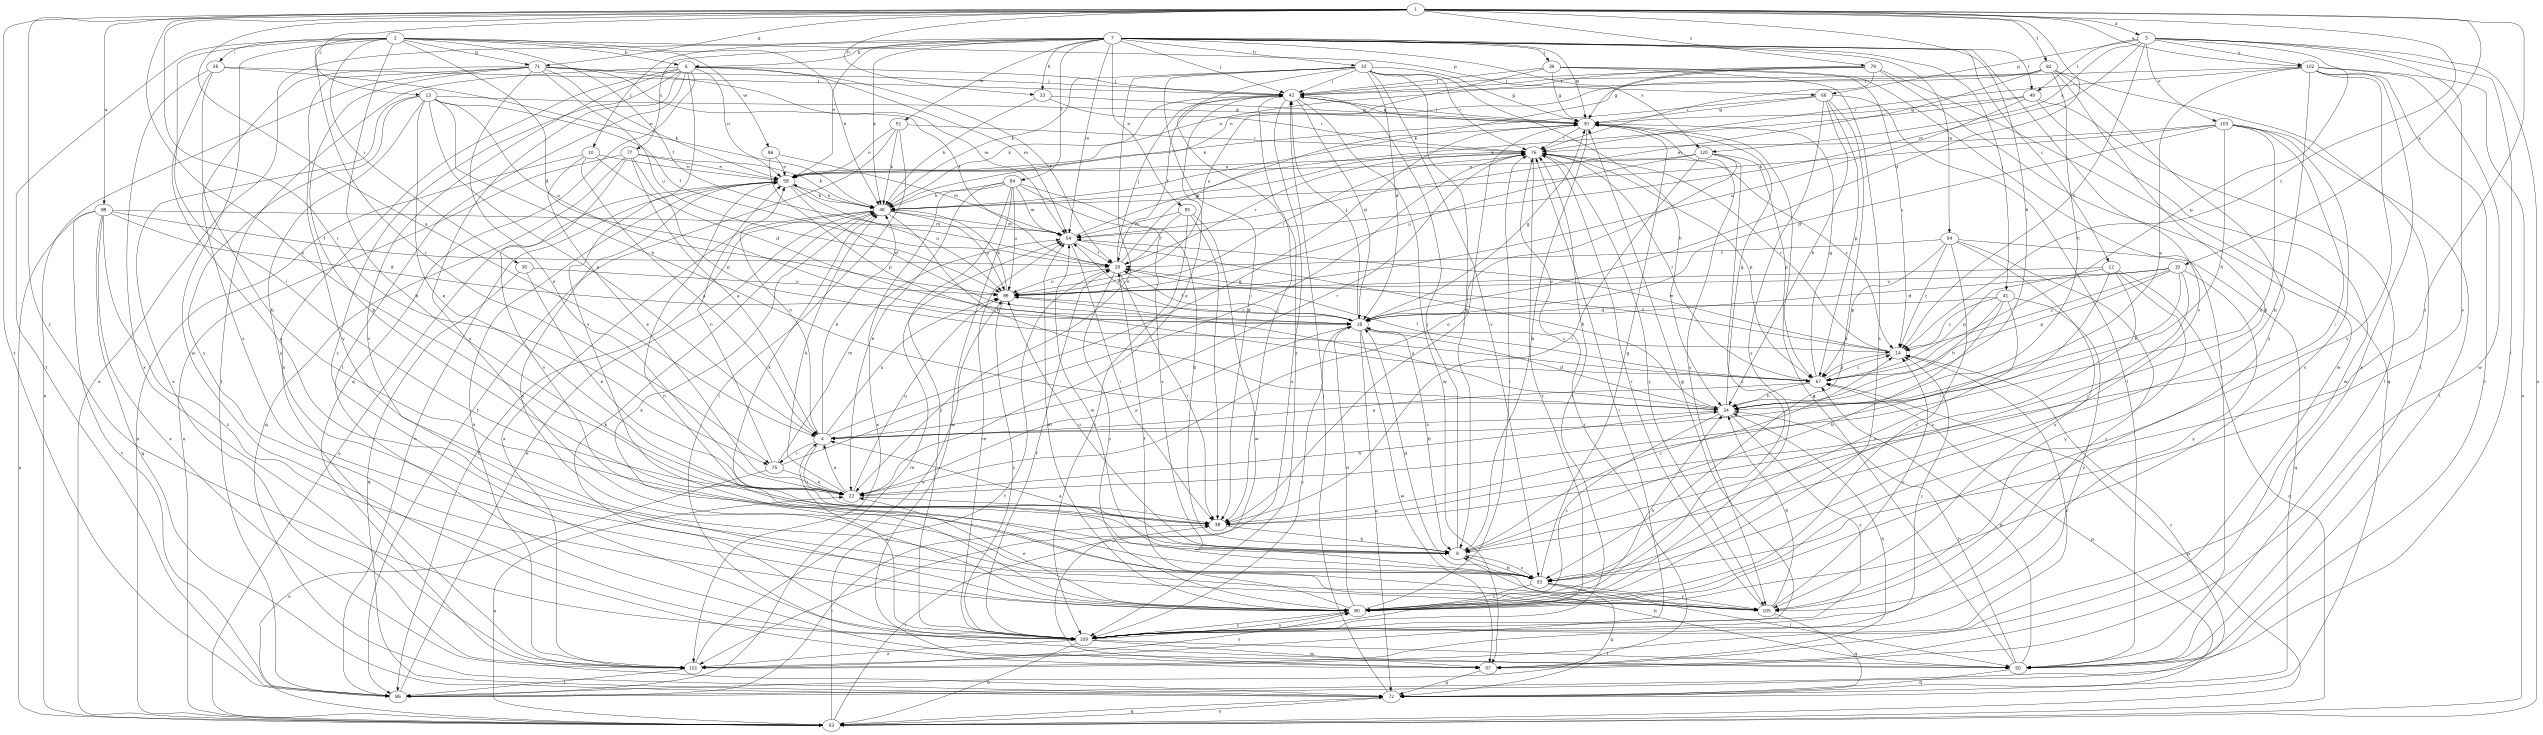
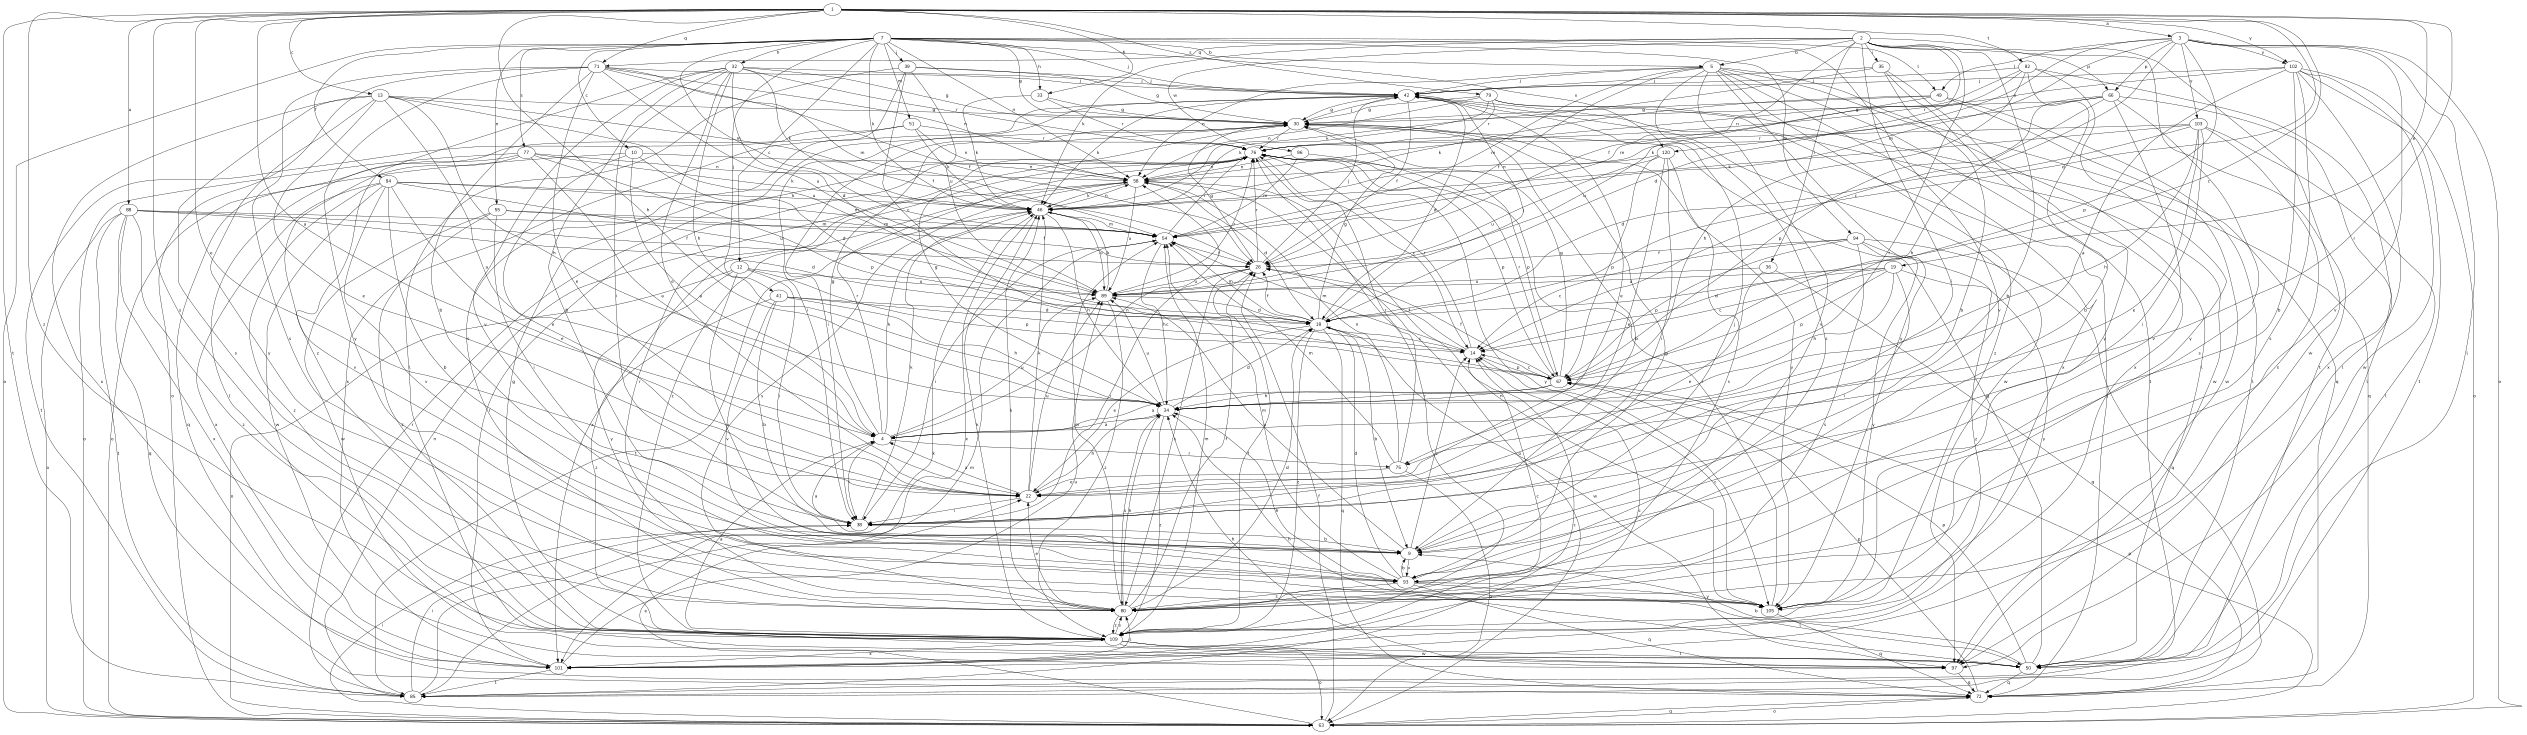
edge "79" -> "42": removed, label "j"
edge "7" -> "94": label "m" -> "w"
